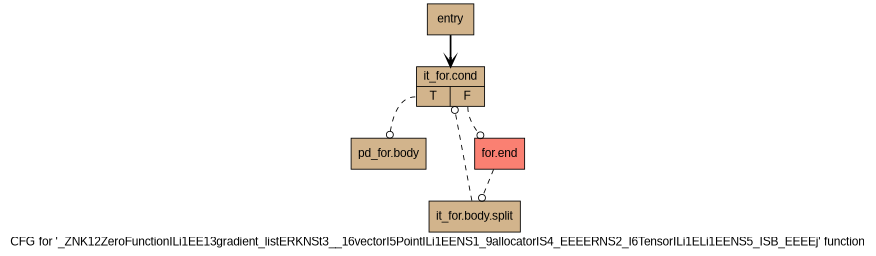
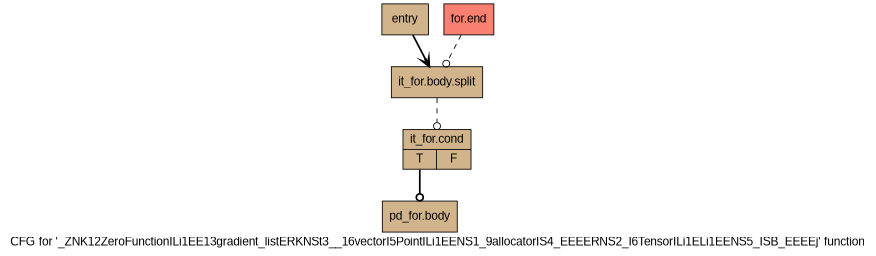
edge "entry" -> "it_for.cond": now "entry" -> "it_for.body.split"
edge "it_for.cond" -> "pd_for.body": style dashed -> bold
edge "it_for.cond" -> "for.end": removed
